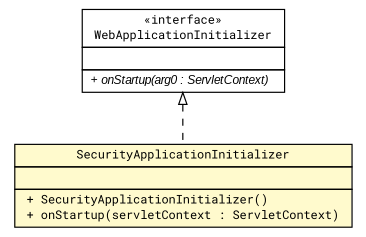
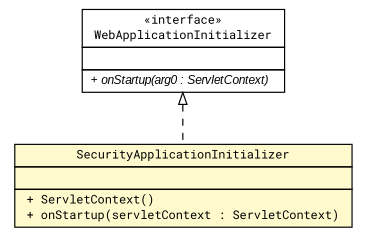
node "SecurityApplicationInitializer": text "+ SecurityApplicationInitializer()" -> "+ ServletContext()"
